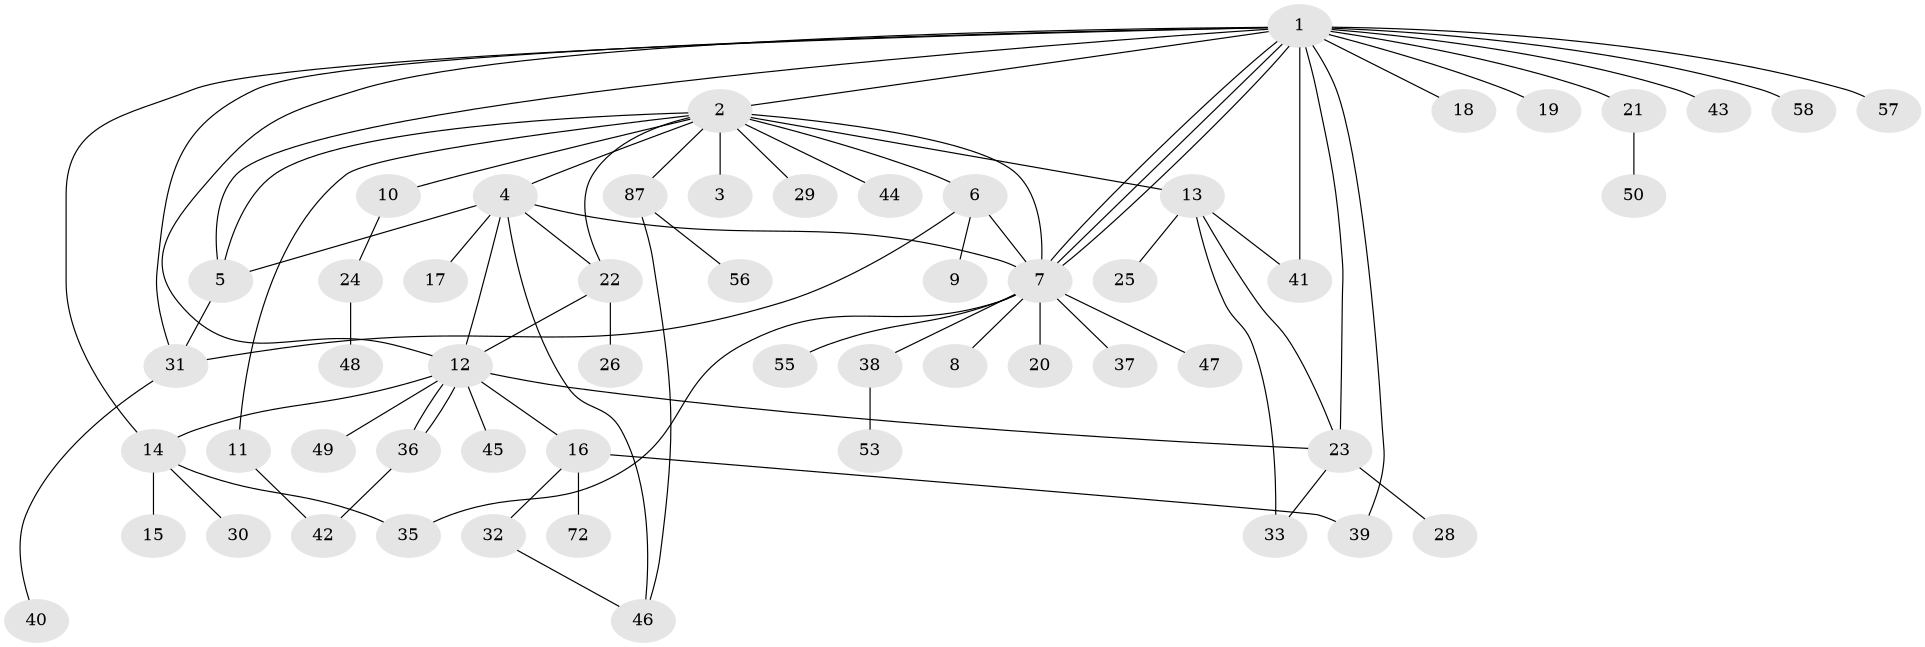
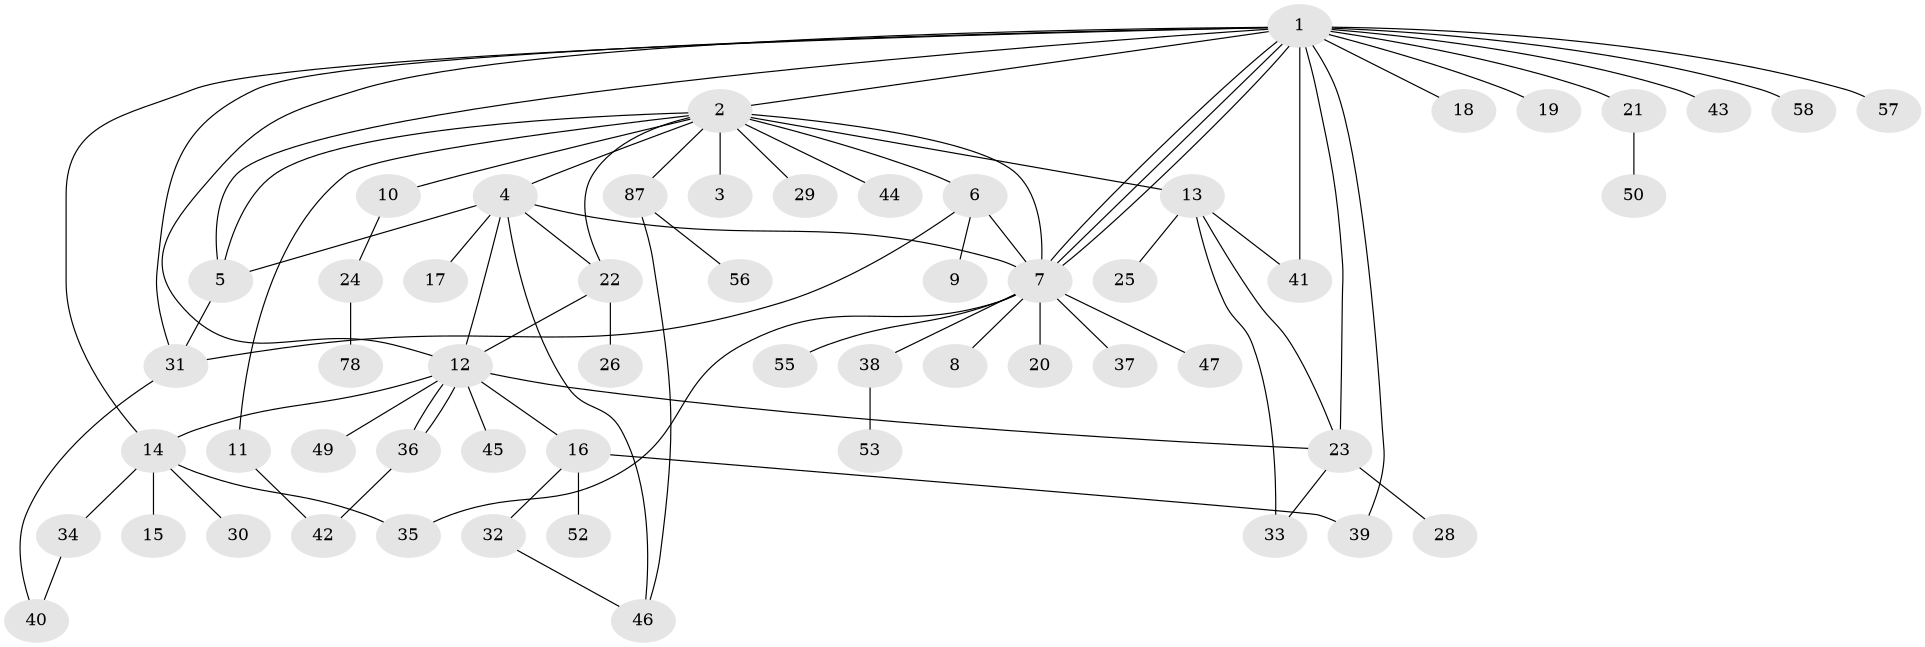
node "48": label "48" -> "78"
node "34": added
node "72": label "72" -> "52"
